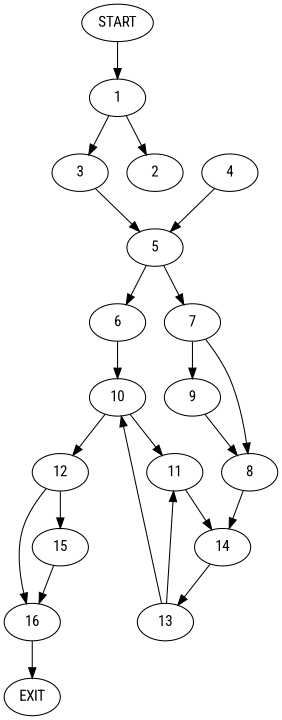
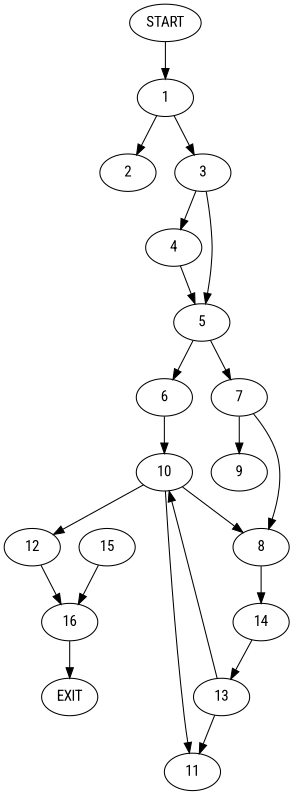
edge "3" -> "4": added
edge "9" -> "8": now "10" -> "8"
edge "12" -> "15": removed
edge "11" -> "14": removed
